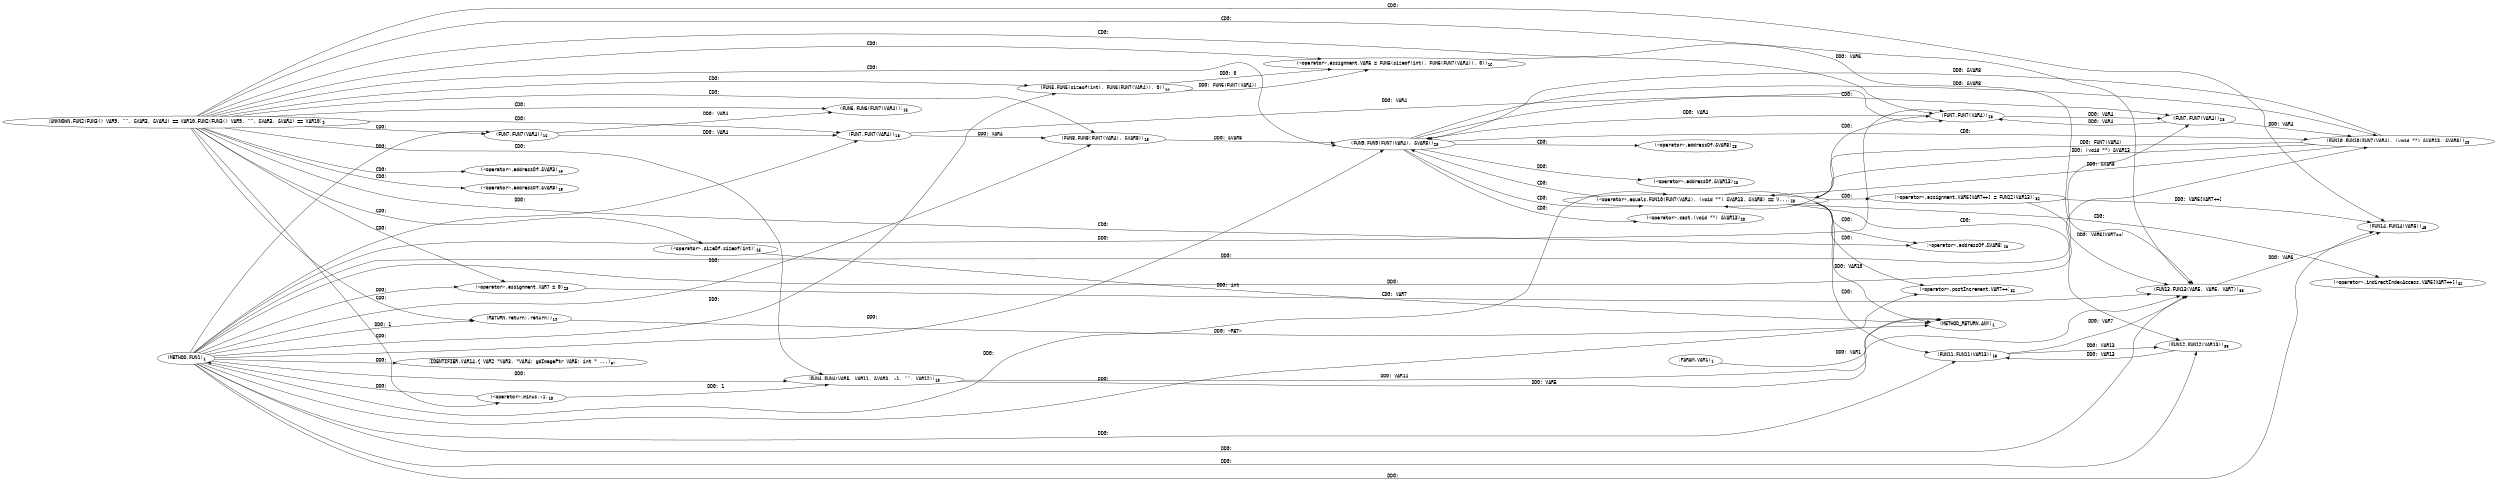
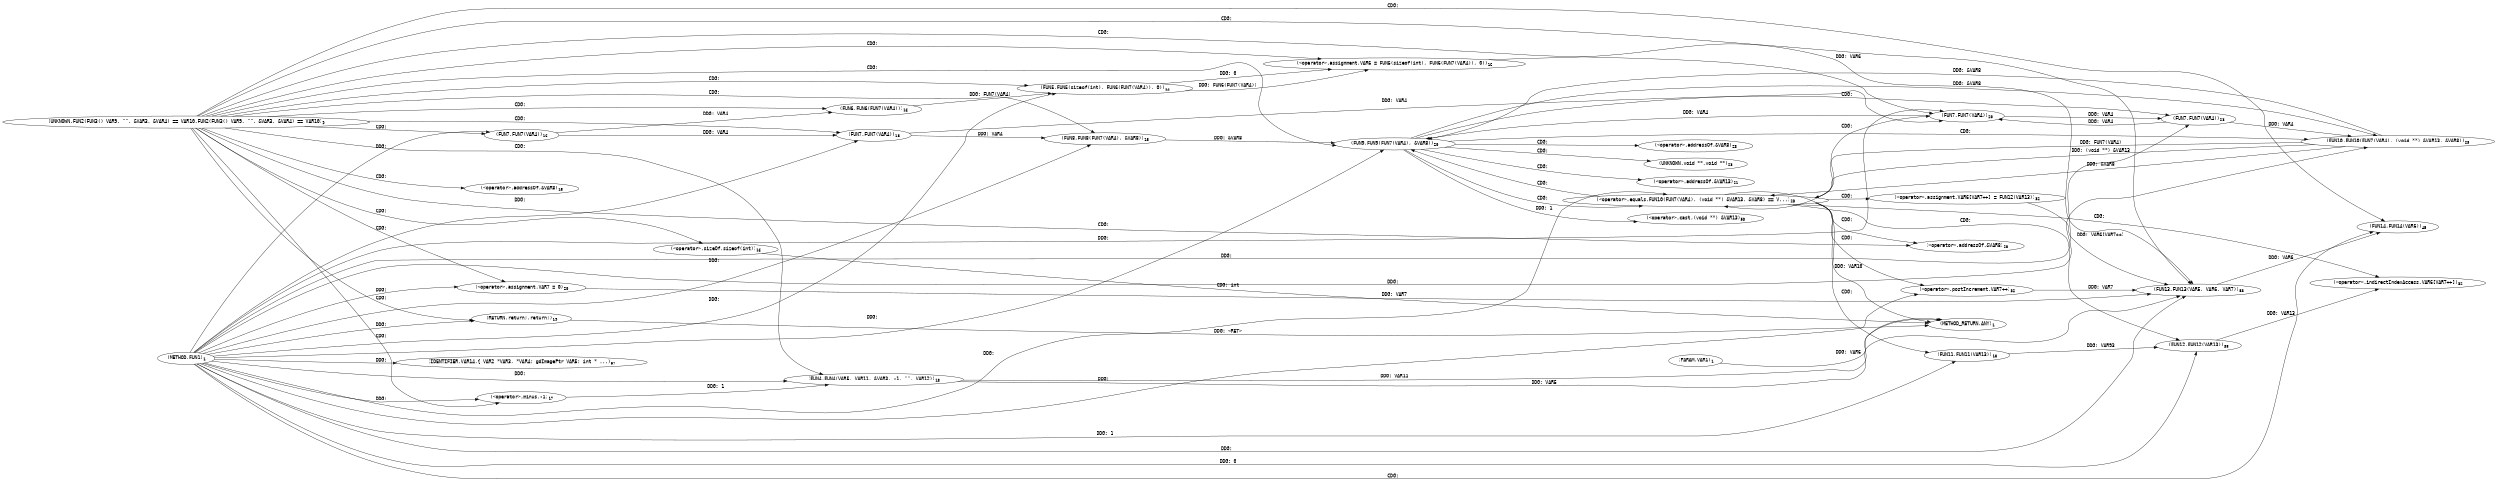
edge "(FUN6,FUN6(FUN7(VAR4)))" -> "(FUN5,FUN5(sizeof(int), FUN6(FUN7(VAR4)), 0))": added, label "DDG: FUN7(VAR4)"
node "(UNKNOWN,void **,void **)": added
edge "(FUN9,FUN9(FUN7(VAR4), &VAR8))" -> "(<operator>.addressOf,&VAR13)": label "DDG: " -> "CDG: "
node "(<operator>.addressOf,&VAR3)": removed
node "(<operator>.addressOf,&VAR13)": text "23" -> "21"
edge "(<operator>.assignment,VAR6[VAR7++] = FUN12(VAR13))" -> "(FUN14,FUN14(VAR6))": removed, label "DDG: VAR6[VAR7++]"
edge "(FUN9,FUN9(FUN7(VAR4), &VAR8))" -> "(<operator>.cast,(void **) &VAR13)": label "CDG: " -> "DDG: 1"
node "(<operator>.cast,(void **) &VAR13)": text "23" -> "53"
edge "(<operator>.sizeOf,sizeof(int))" -> "(METHOD_RETURN,ANY)": label "DDG: int" -> "CDG: int"
edge "(<operator>.assignment,VAR7 = 0)" -> "(FUN13,FUN13(VAR5, VAR6, VAR7))": label "CDG: VAR7" -> "DDG: VAR7"
edge "(METHOD,FUN1)" -> "(RETURN,return;,return;)": label "DDG: 1" -> "DDG: "
edge "(FUN11,FUN11(VAR13))" -> "(FUN13,FUN13(VAR5, VAR6, VAR7))": now "(<operator>.postIncrement,VAR7++)" -> "(FUN13,FUN13(VAR5, VAR6, VAR7))"
edge "(FUN11,FUN11(VAR13))" -> "(FUN12,FUN12(VAR13))": label "DDG: VAR13" -> "DDG: VAR93"
edge "(PARAM,VAR1)" -> "(METHOD_RETURN,ANY)": label "DDG: VAR1" -> "DDG: VAR6"
edge "(FUN12,FUN12(VAR13))" -> "(FUN11,FUN11(VAR13))": now "(FUN12,FUN12(VAR13))" -> "(<operator>.indirectIndexAccess,VAR6[VAR7++])"
edge "(<operator>.minus,-1)" -> "(METHOD,FUN1)": reversed
node "(<operator>.minus,-1)": text "13" -> "17"
edge "(METHOD,FUN1)" -> "(FUN11,FUN11(VAR13))": label "DDG: " -> "DDG: 1"
edge "(METHOD,FUN1)" -> "(FUN12,FUN12(VAR13))": label "DDG: " -> "DDG: 0"
edge "(METHOD,FUN1)" -> "(FUN14,FUN14(VAR6))": label "DDG: " -> "CDG: "
